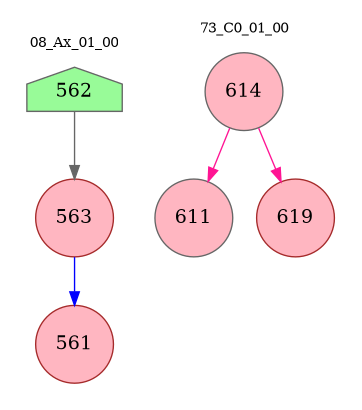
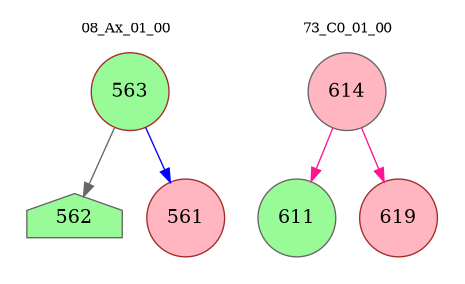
edge "562" -> "563": reversed
node "563": fillcolor lightpink -> palegreen
node "611": fillcolor lightpink -> palegreen
